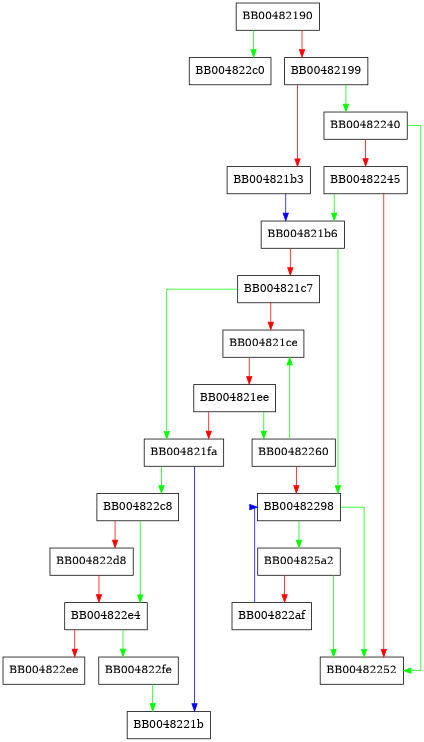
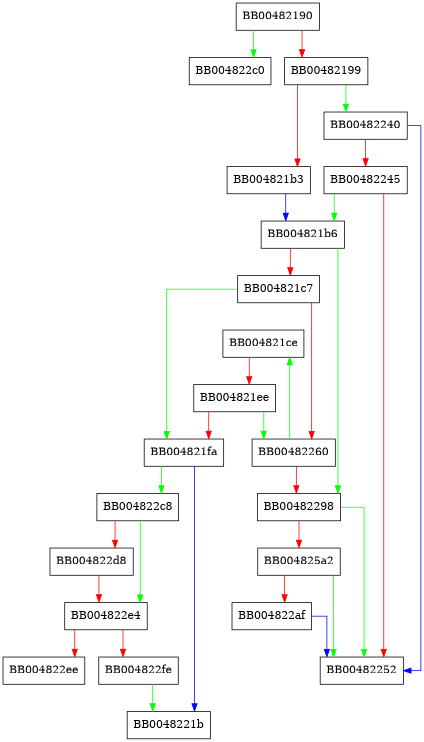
edge "BB004821c7" -> "BB004821ce": now "BB004821c7" -> "BB00482260"
edge "BB00482240" -> "BB00482252": color green -> blue
edge "BB00482298" -> "BB004825a2": color green -> red
edge "BB004822af" -> "BB00482298": now "BB004822af" -> "BB00482252"
edge "BB004822e4" -> "BB004822fe": color green -> red
